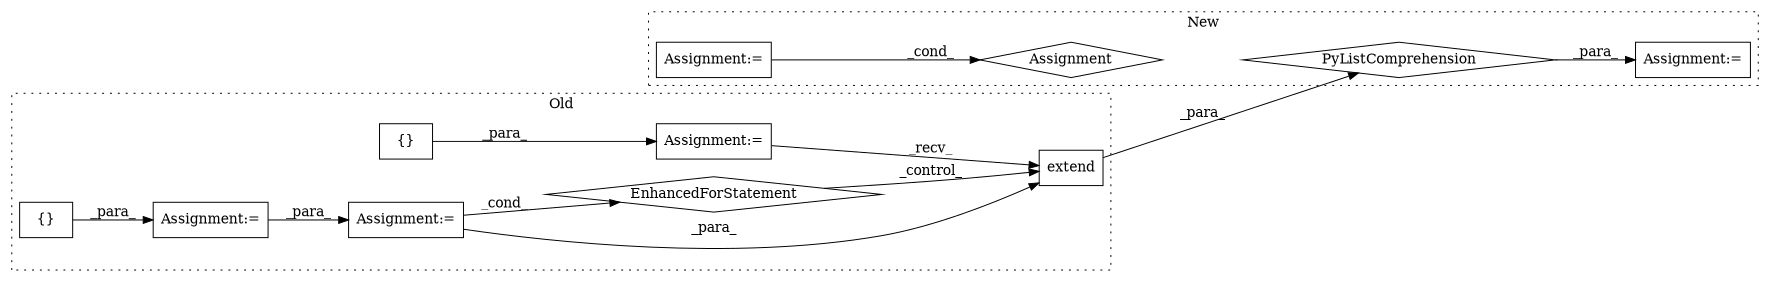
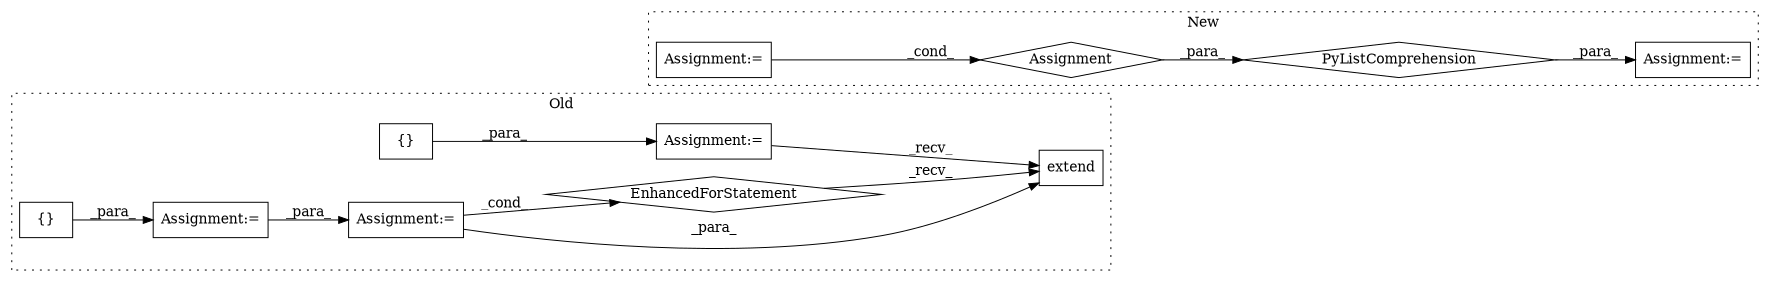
edge "extend" -> "PyListComprehension": now "Assignment" -> "PyListComprehension"
edge "EnhancedForStatement" -> "extend": label "_control_" -> "_recv_"
